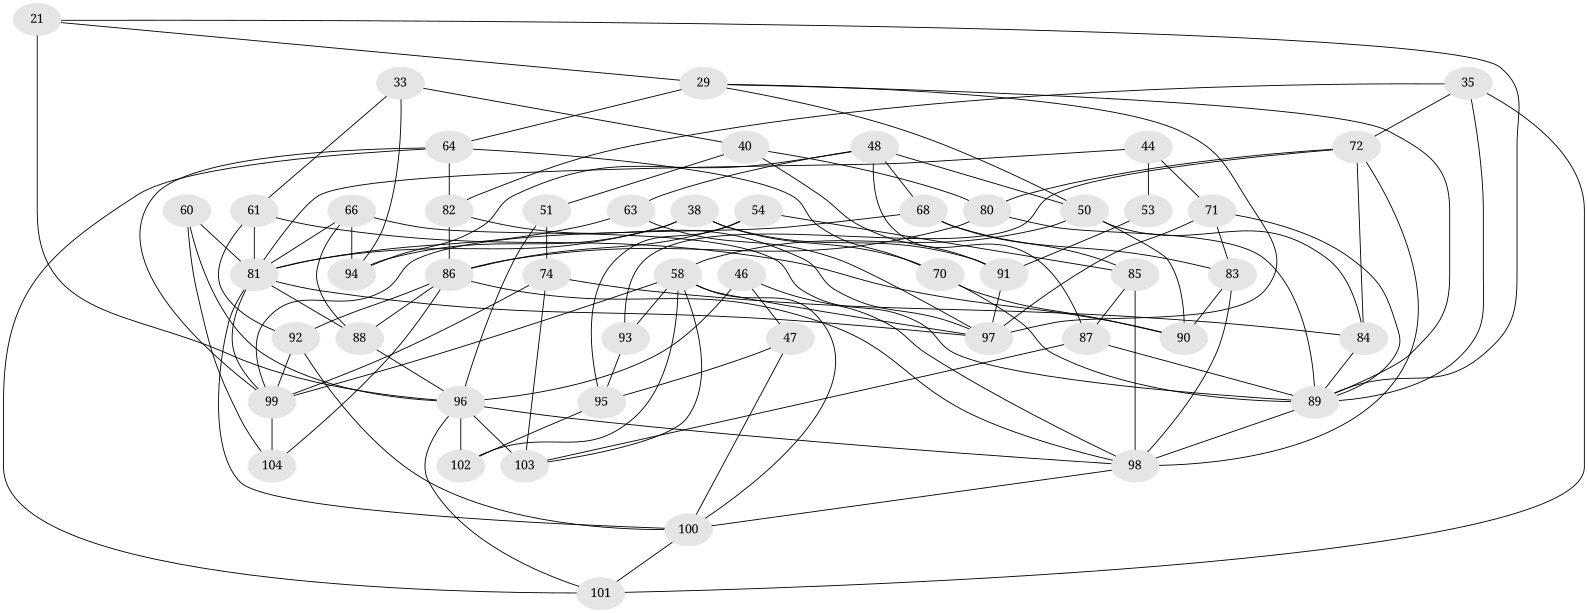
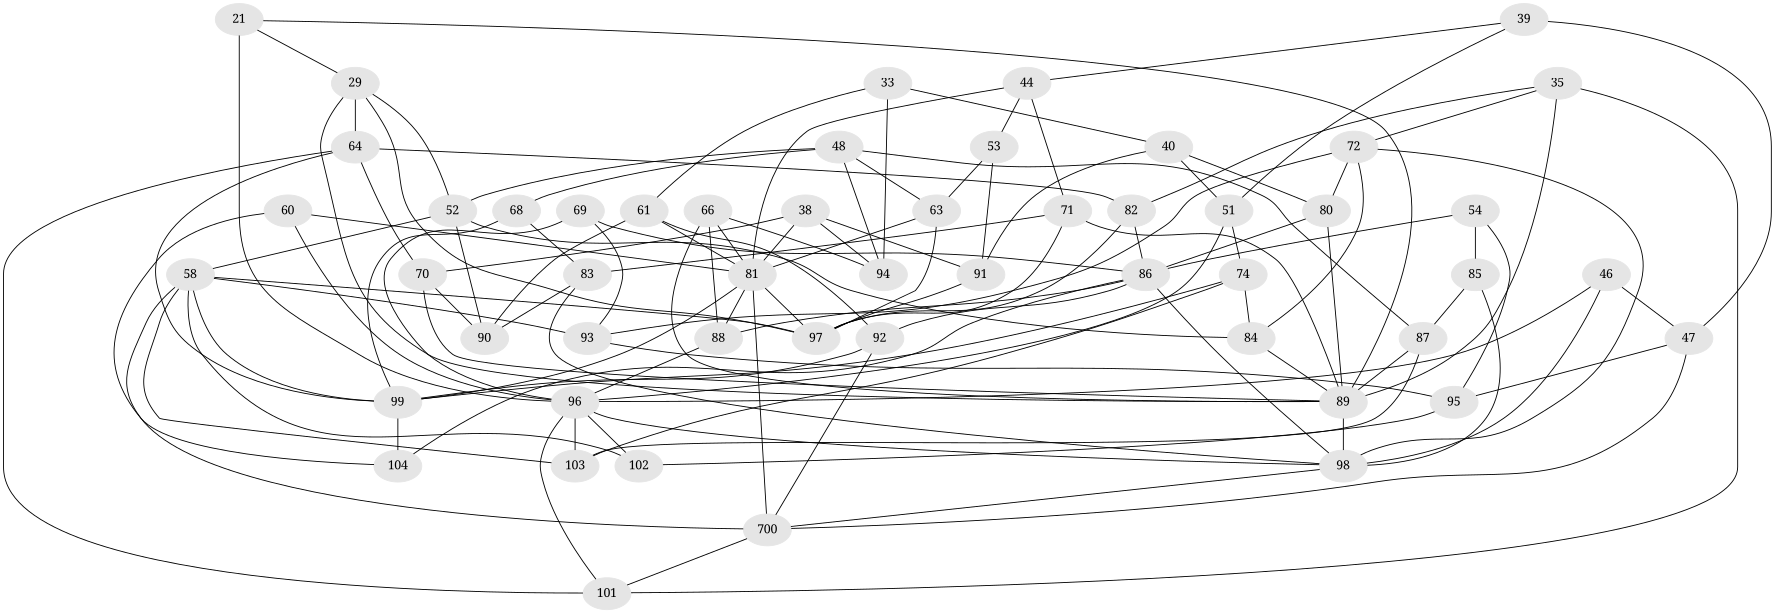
node "39": added
edge "53" -- "63": added
node "69": added
node "50": label "50" -> "52"
edge "68" -- "85": removed
node "100": label "100" -> "700"
